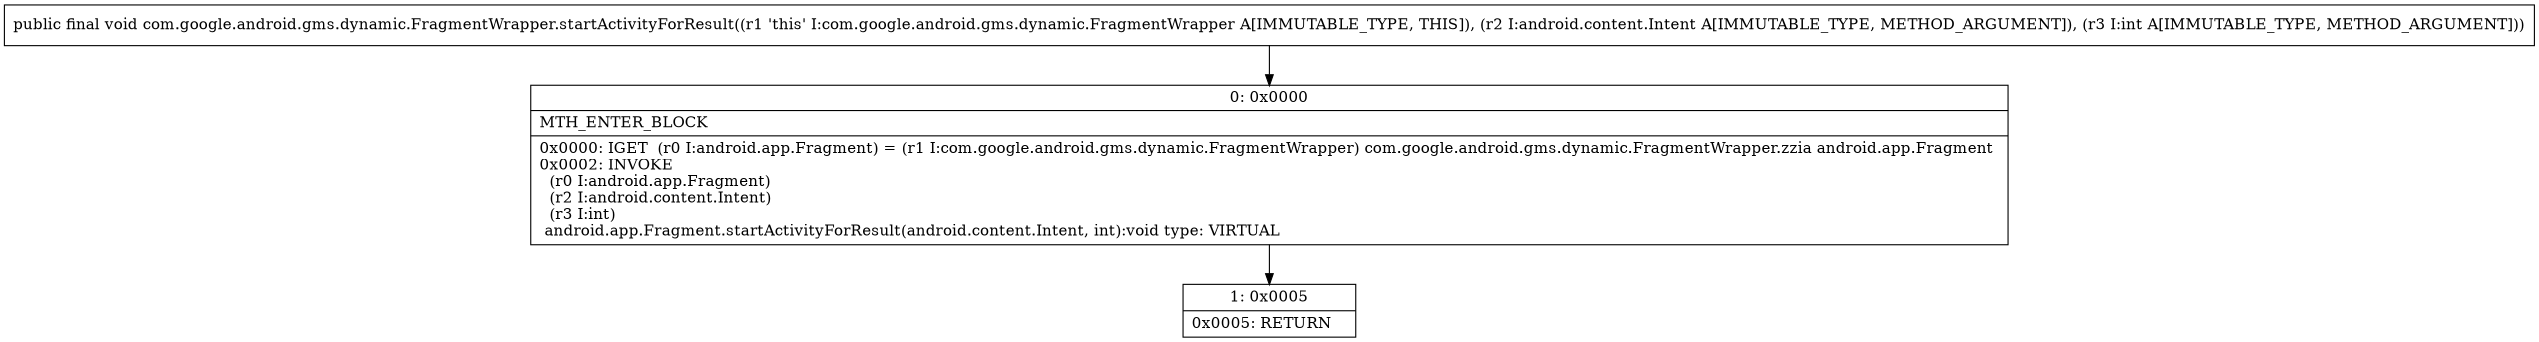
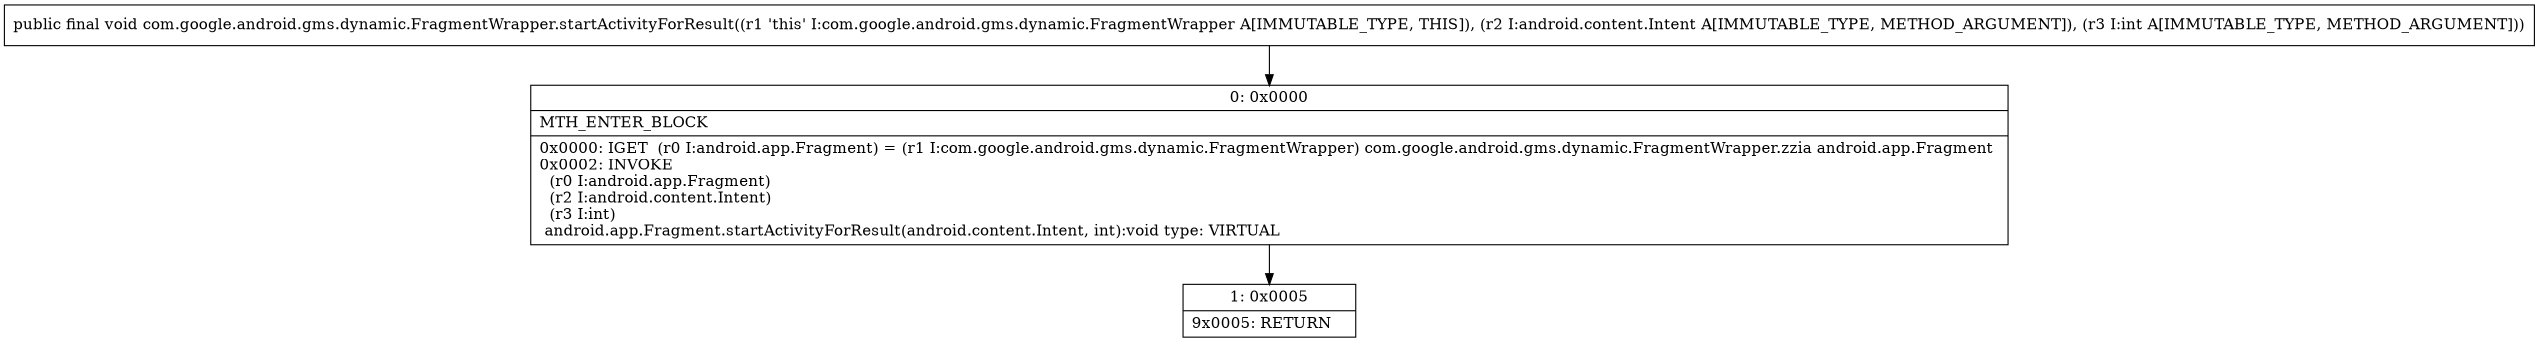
node "1: 0x0005": text "0x0005: RETURN" -> "9x0005: RETURN"
